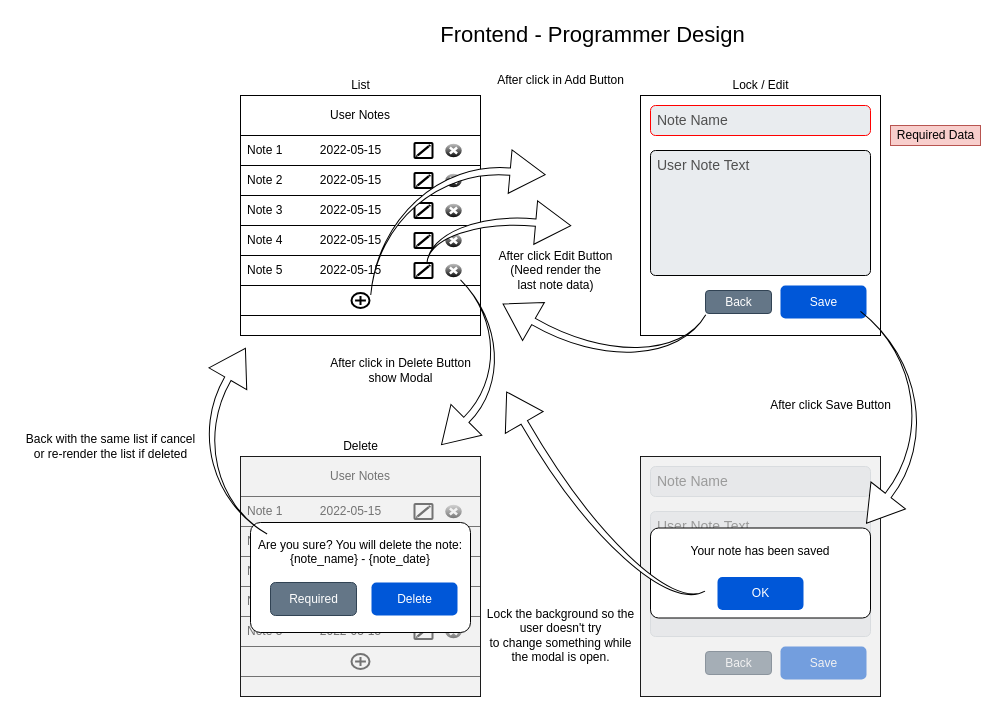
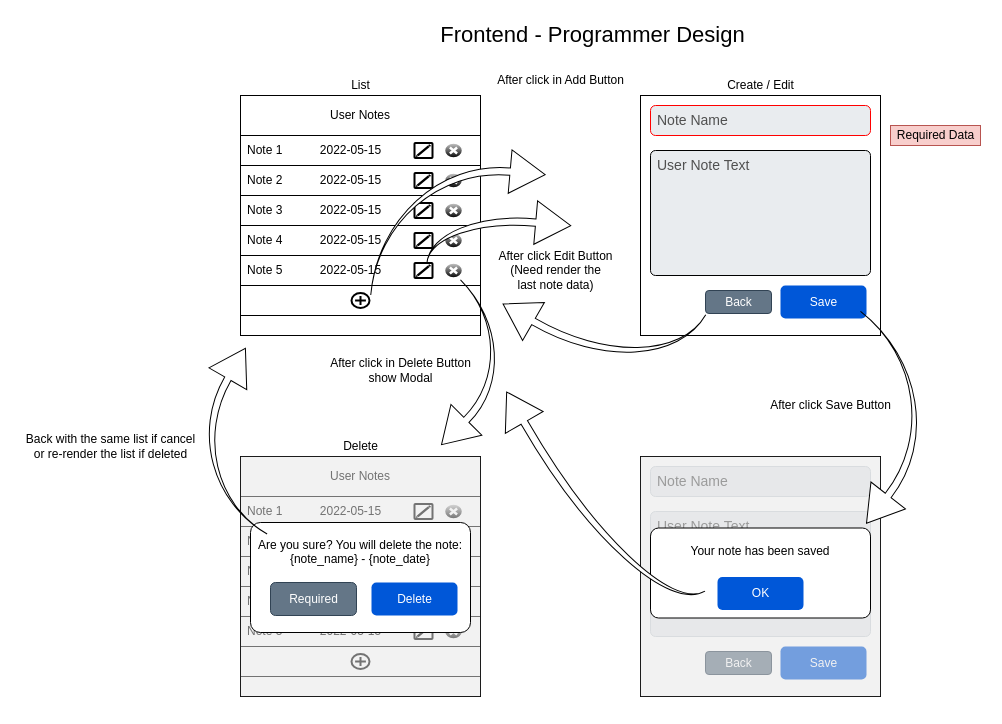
node "Lock / Edit": label "Lock / Edit" -> "Create / Edit"
node "Lock the background so the user doesn't try to change something while the modal is open.": removed
